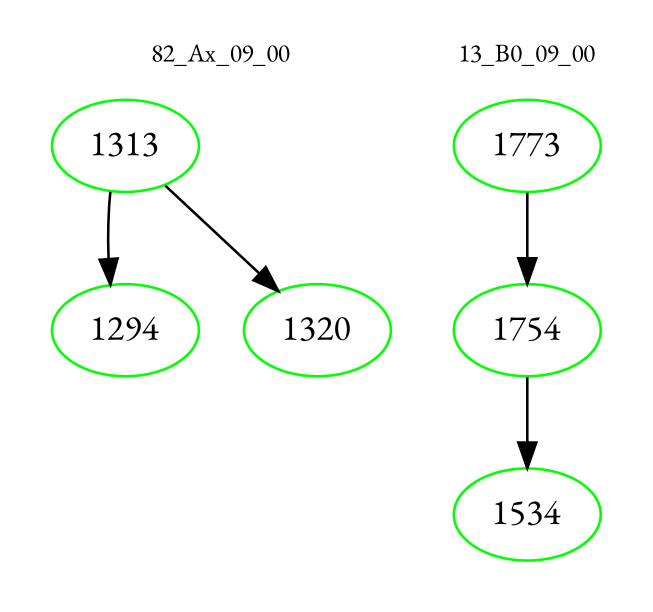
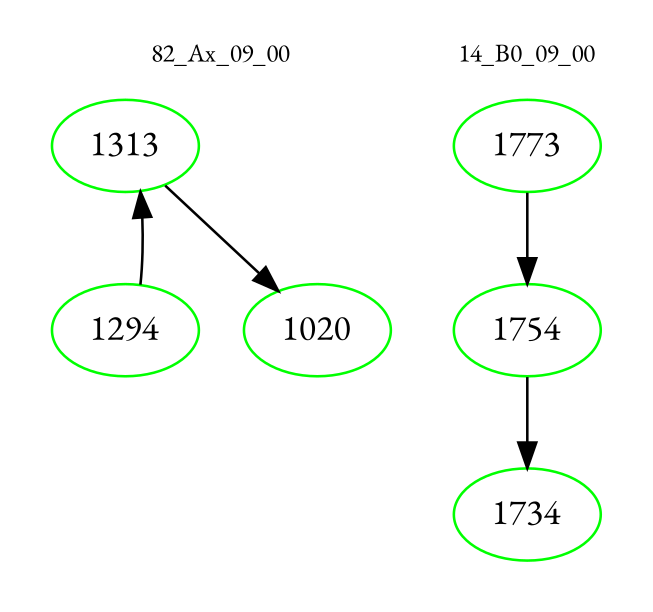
cluster "13_B0_09_00": label "13_B0_09_00" -> "14_B0_09_00"
edge "1313" -> "1294": reversed
node "1320": label "1320" -> "1020"
node "1534": label "1534" -> "1734"
